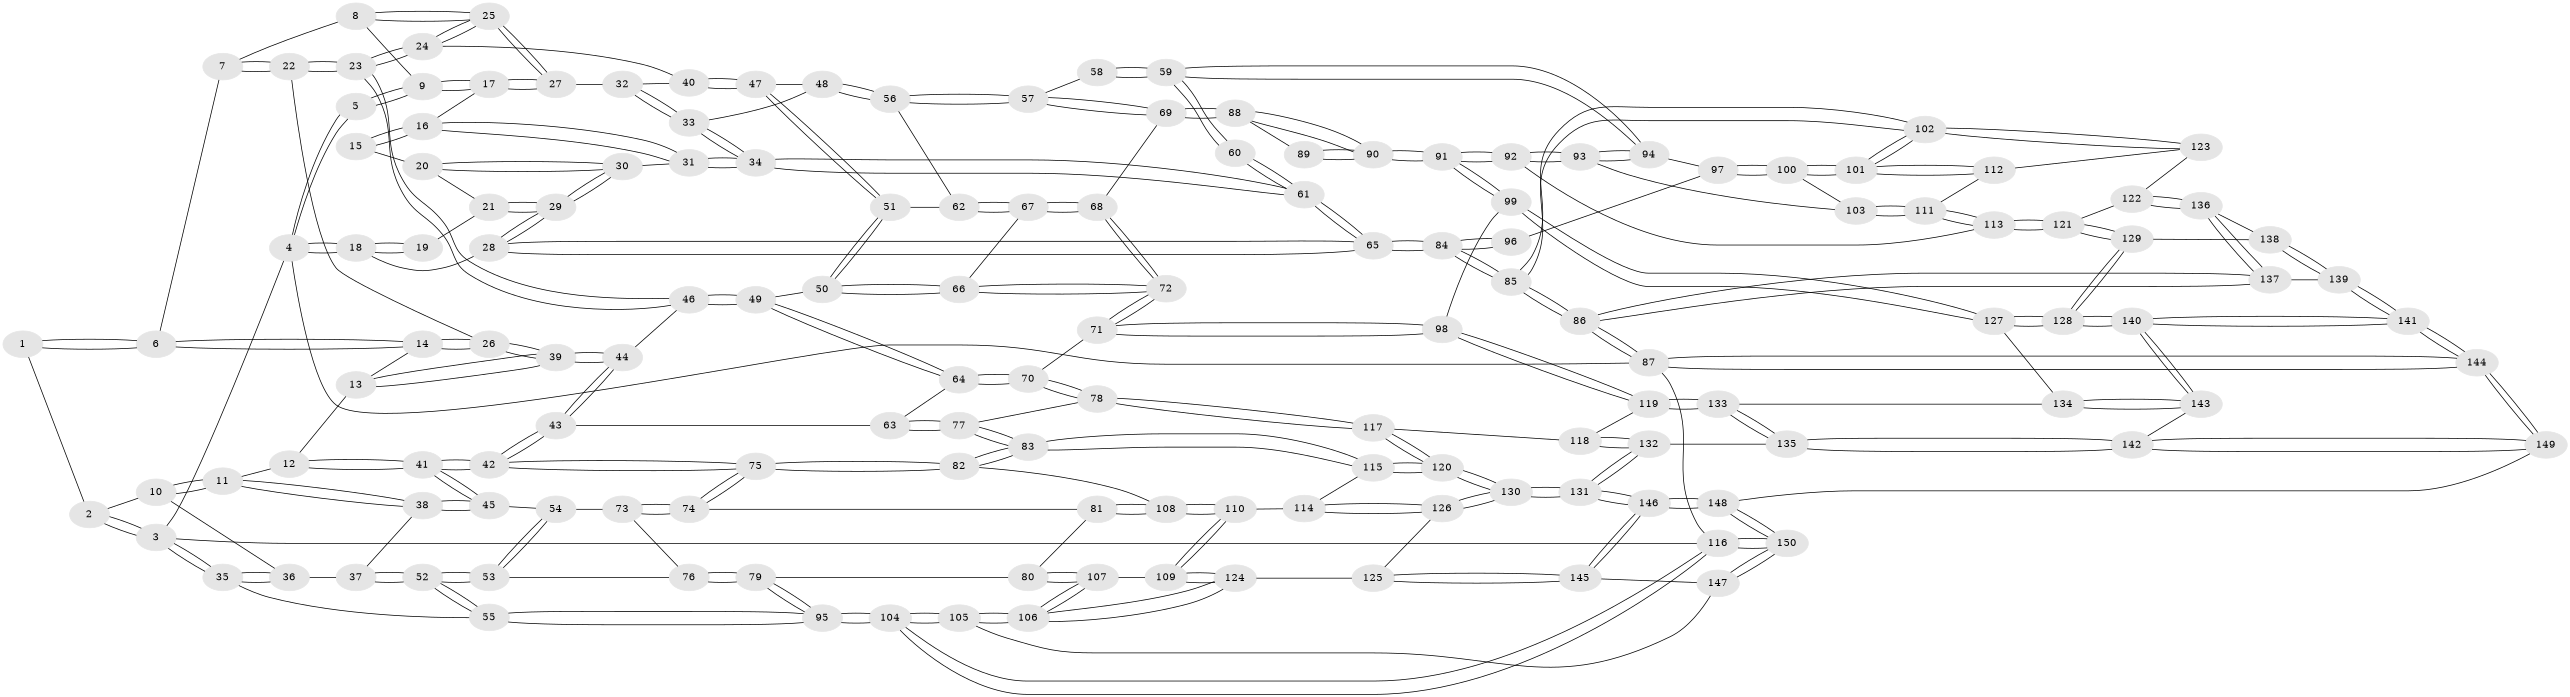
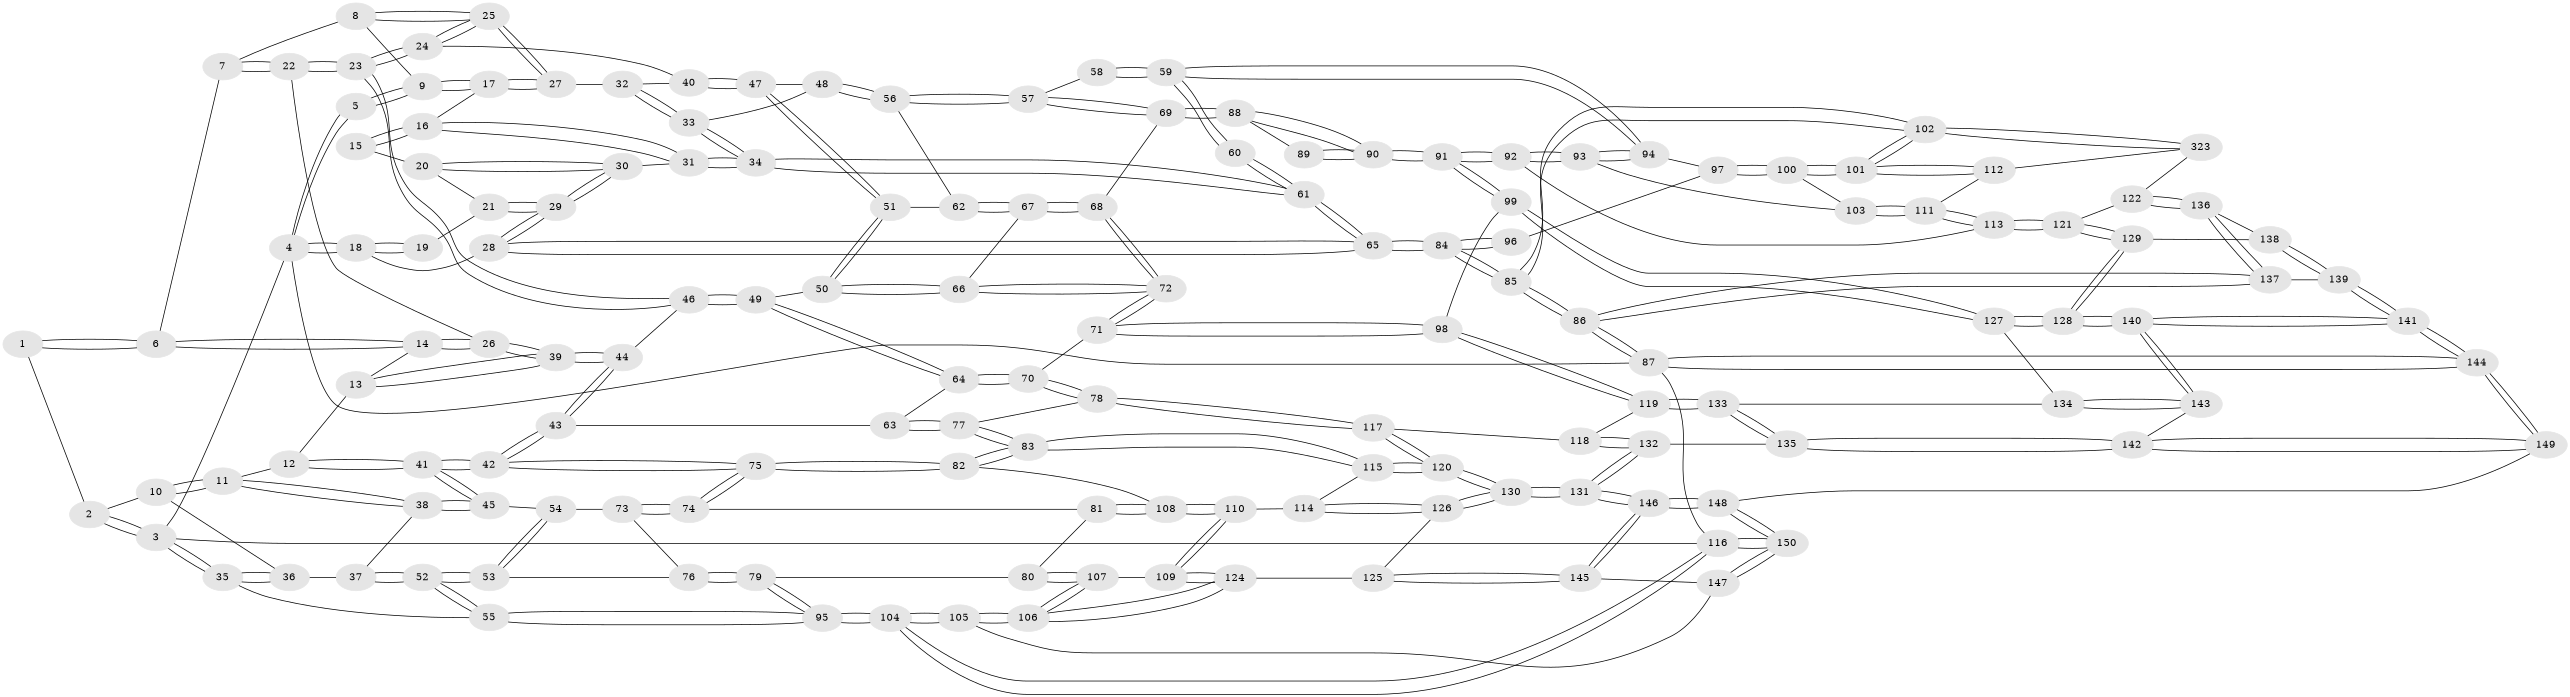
node "123": label "123" -> "323"
